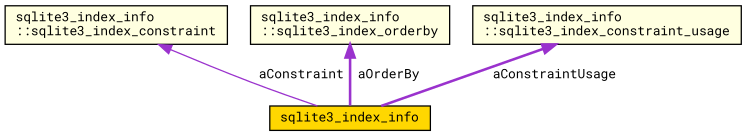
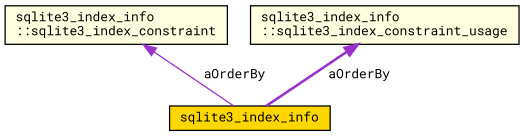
node "sqlite3_index_info ::sqlite3_index_orderby": removed
edge "sqlite3_index_info" -> "sqlite3_index_info ::sqlite3_index_constraint": label " aConstraint" -> " aOrderBy"
edge "sqlite3_index_info" -> "sqlite3_index_info ::sqlite3_index_constraint_usage": label " aConstraintUsage" -> " aOrderBy"
